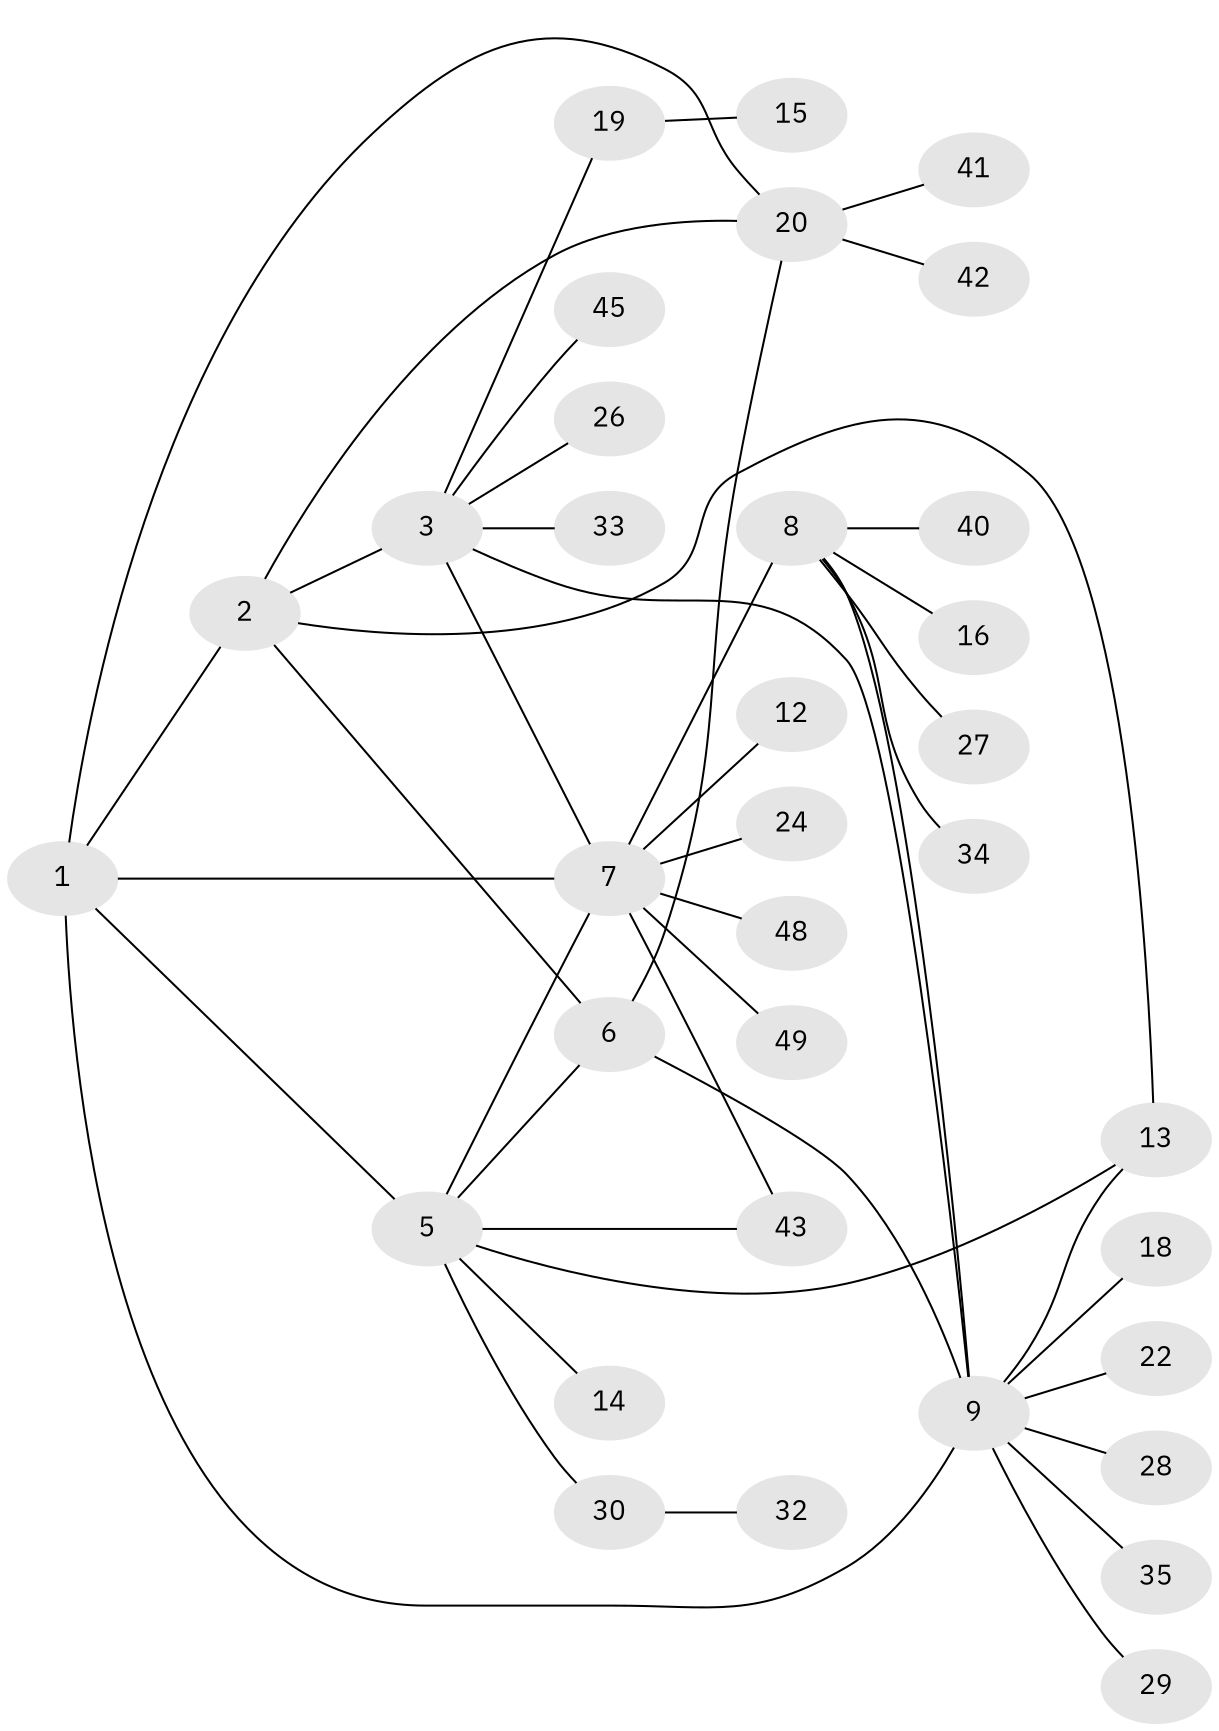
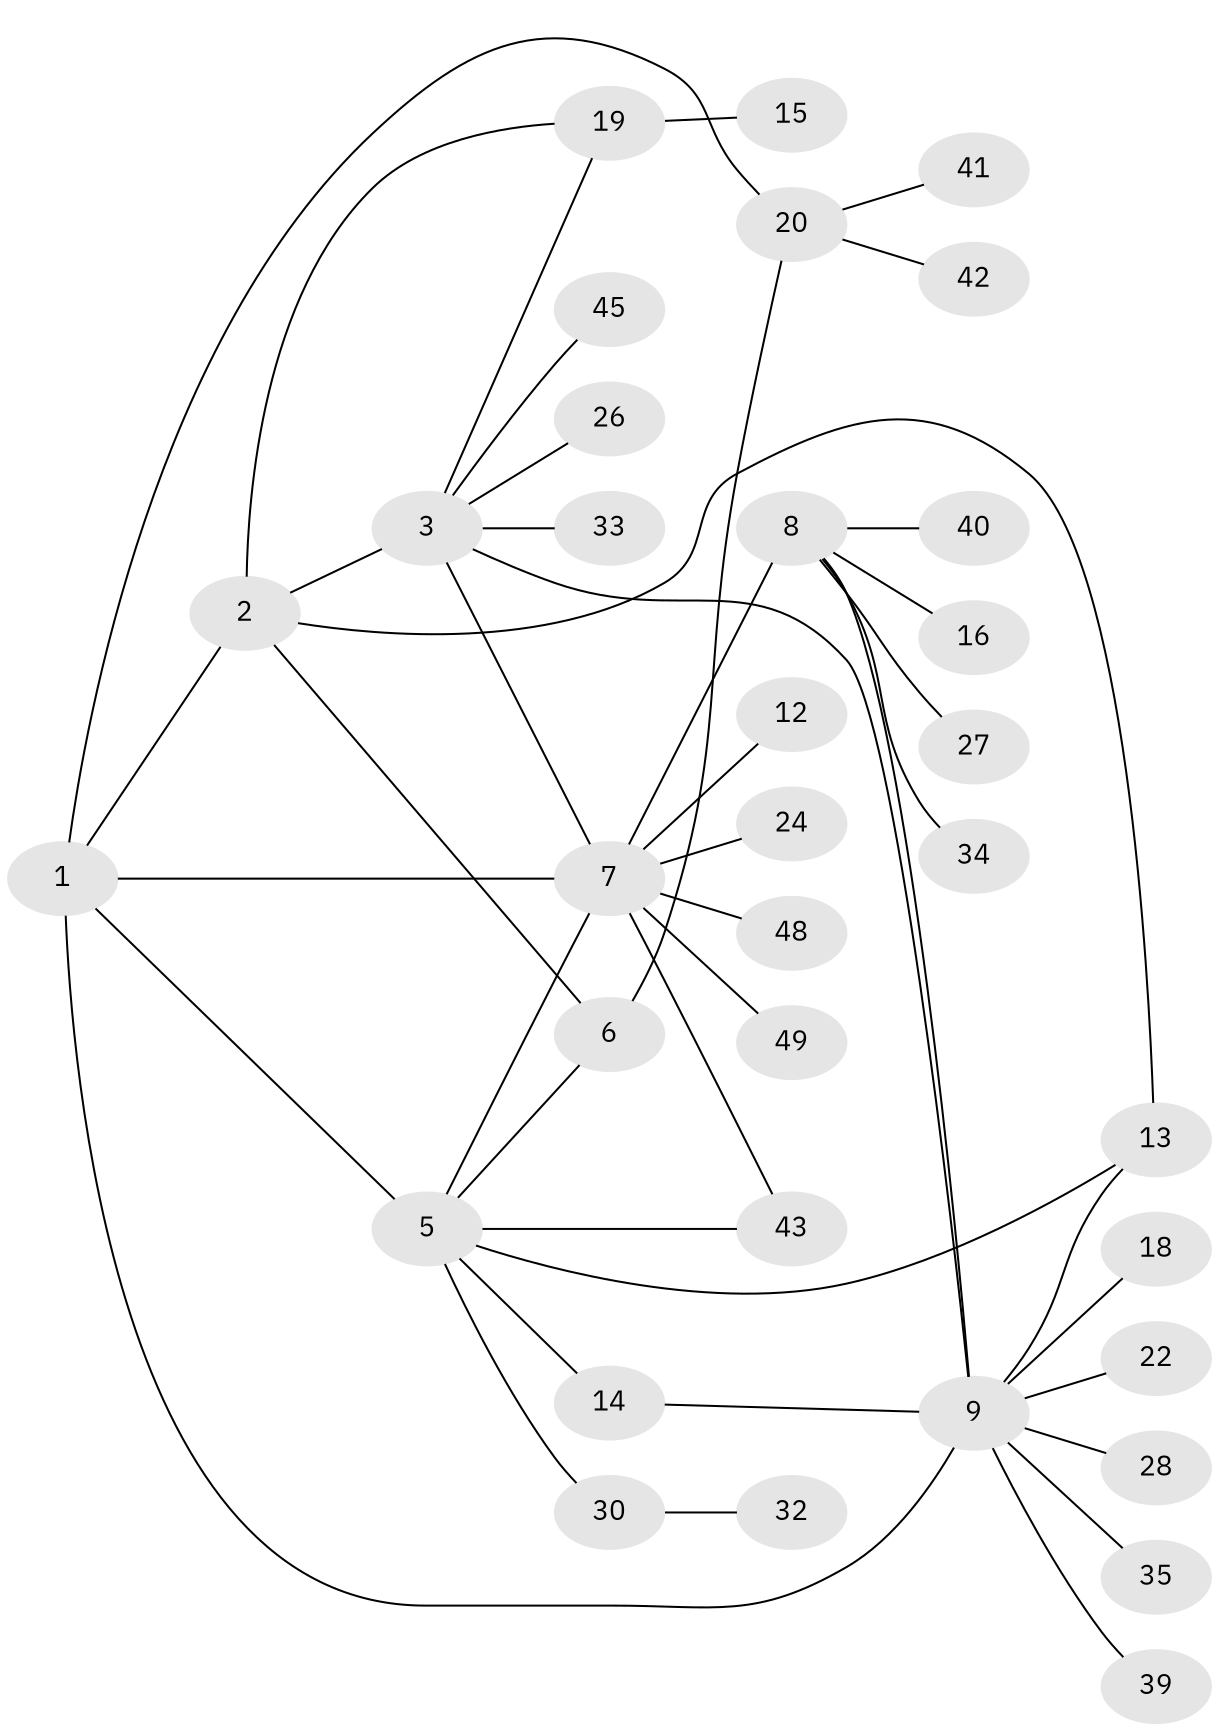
edge "20" -- "2": now "19" -- "2"
edge "6" -- "9": now "14" -- "9"
node "29": label "29" -> "39"
